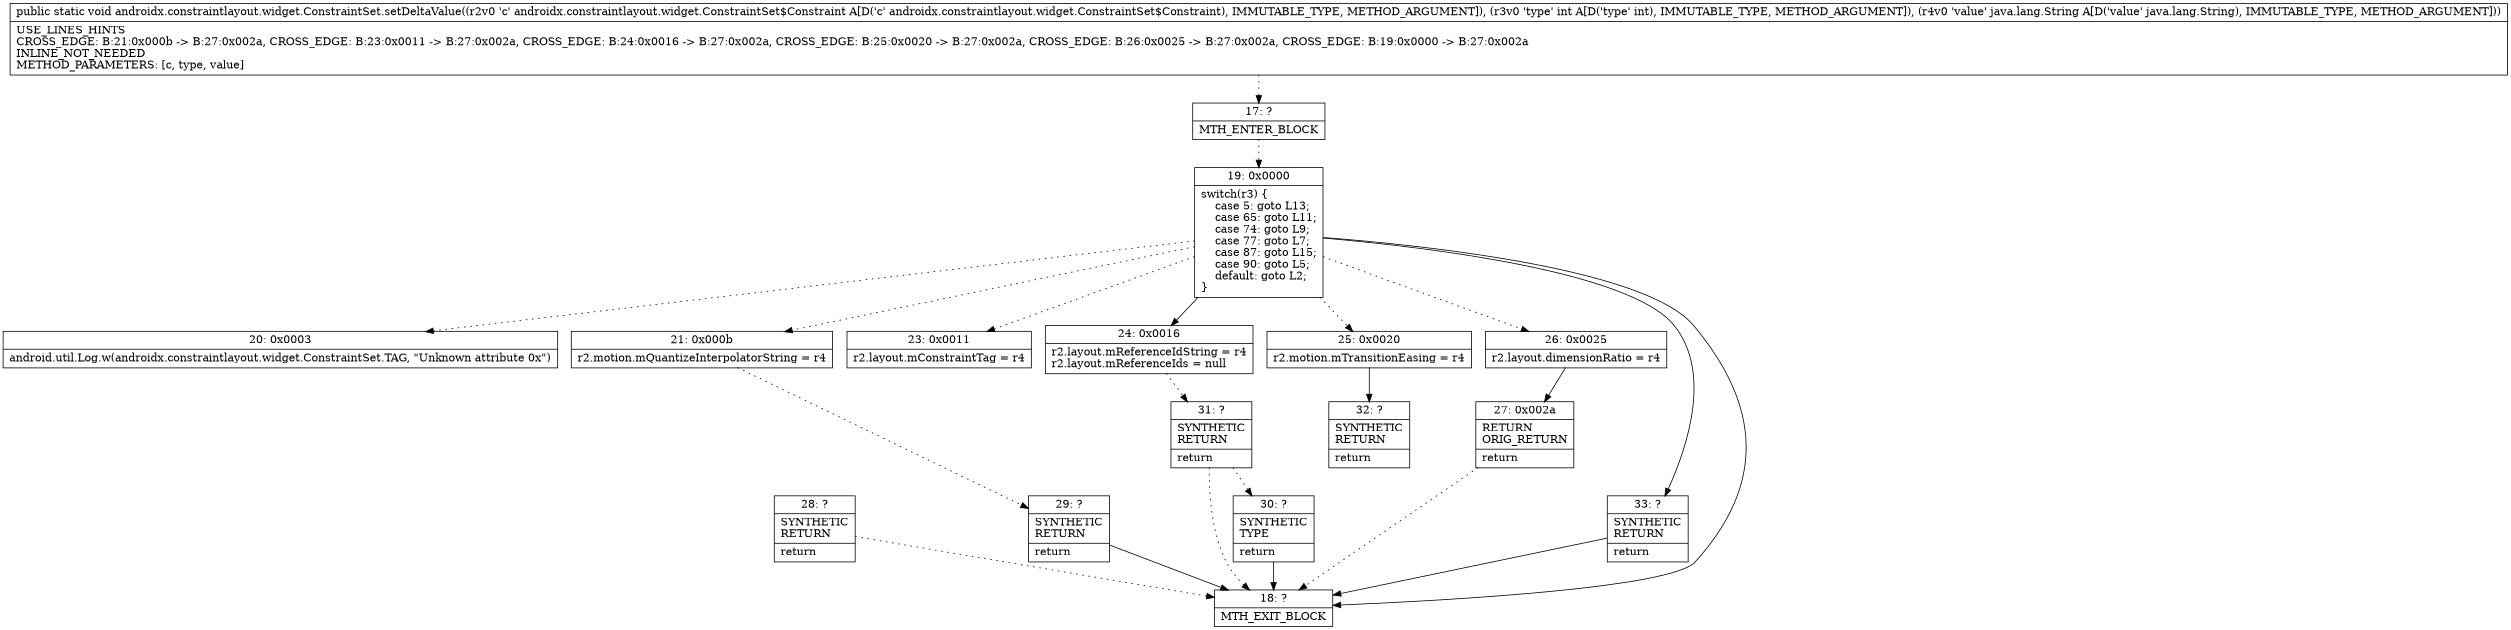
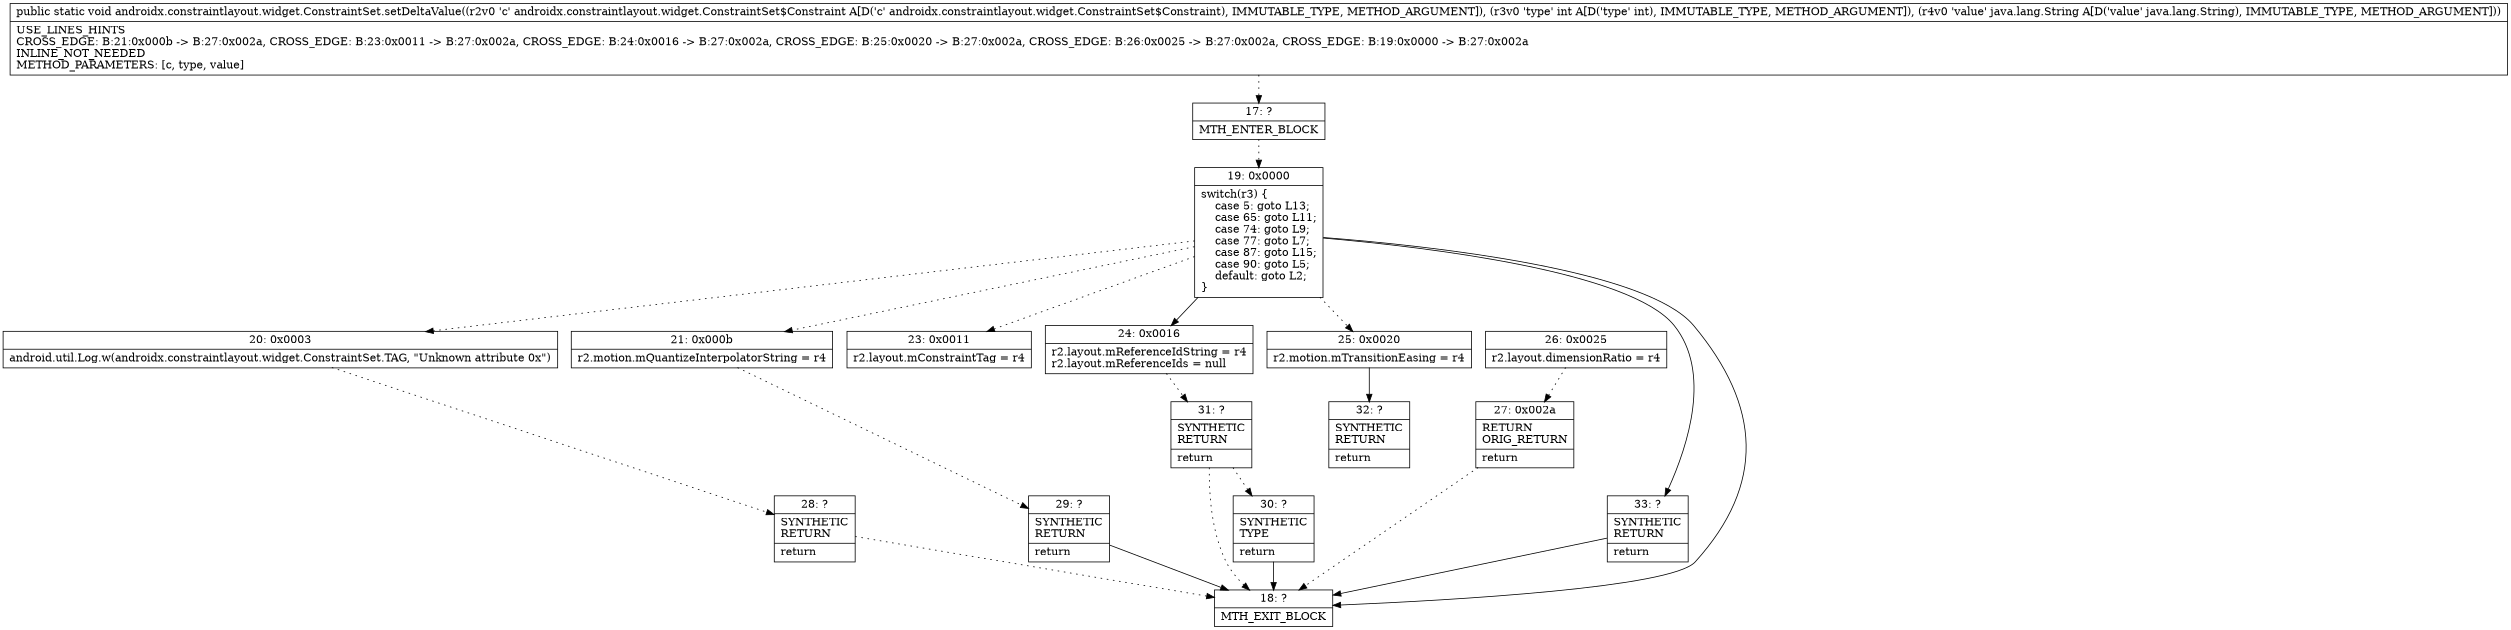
edge "19: 0x0000" -> "26: 0x0025": removed
edge "26: 0x0025" -> "27: 0x002a": style solid -> dotted
edge "20: 0x0003" -> "28: ?": added
